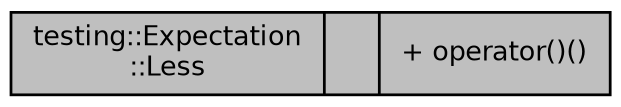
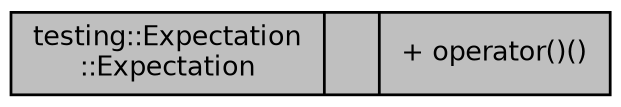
node "testing::Expectation": text "::Less" -> "::Expectation"
